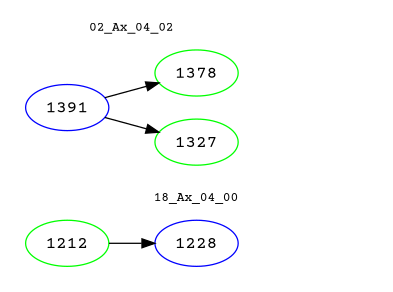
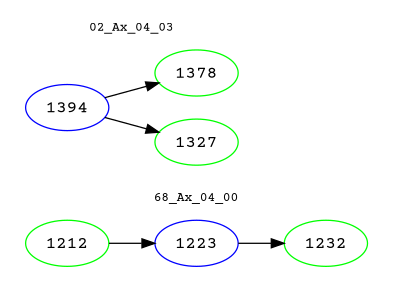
cluster "02_Ax_04_02": label "02_Ax_04_02" -> "02_Ax_04_03"
node "1391": label "1391" -> "1394"
cluster "18_Ax_04_00": label "18_Ax_04_00" -> "68_Ax_04_00"
node "1228": label "1228" -> "1223"
node "1232": added
